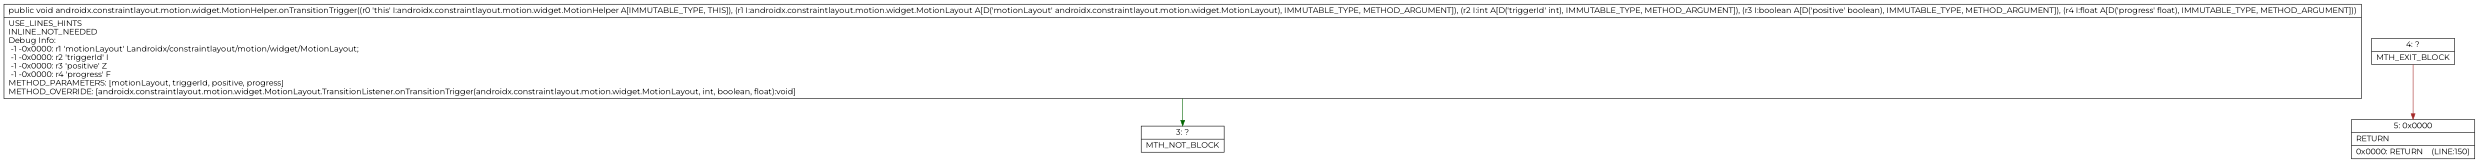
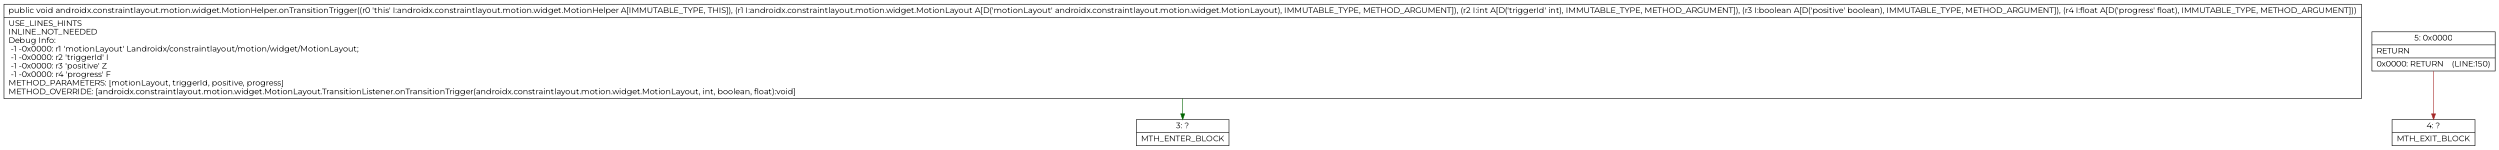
edge "4: ?" -> "5: 0x0000": reversed
node "3: ?": text "MTH_NOT_BLOCK" -> "MTH_ENTER_BLOCK"
